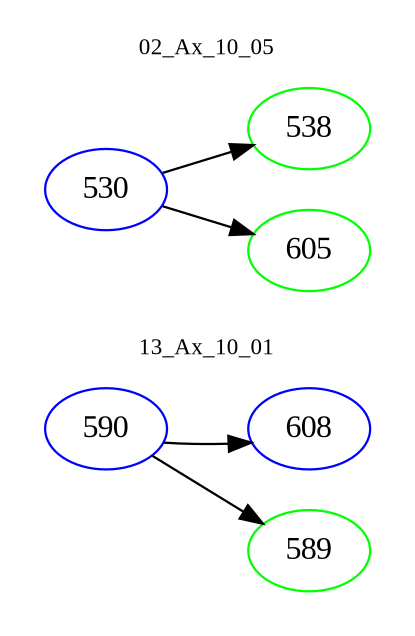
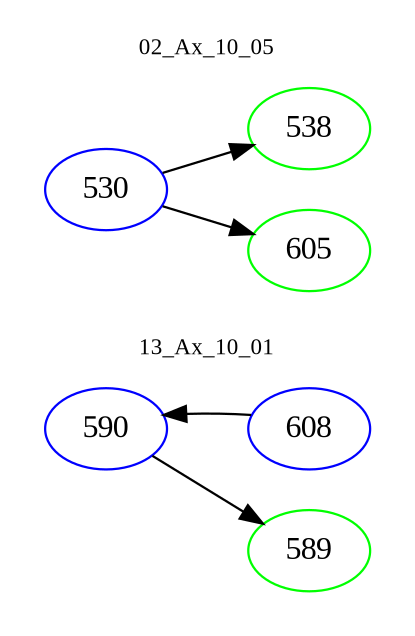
edge "590" -> "608": reversed
